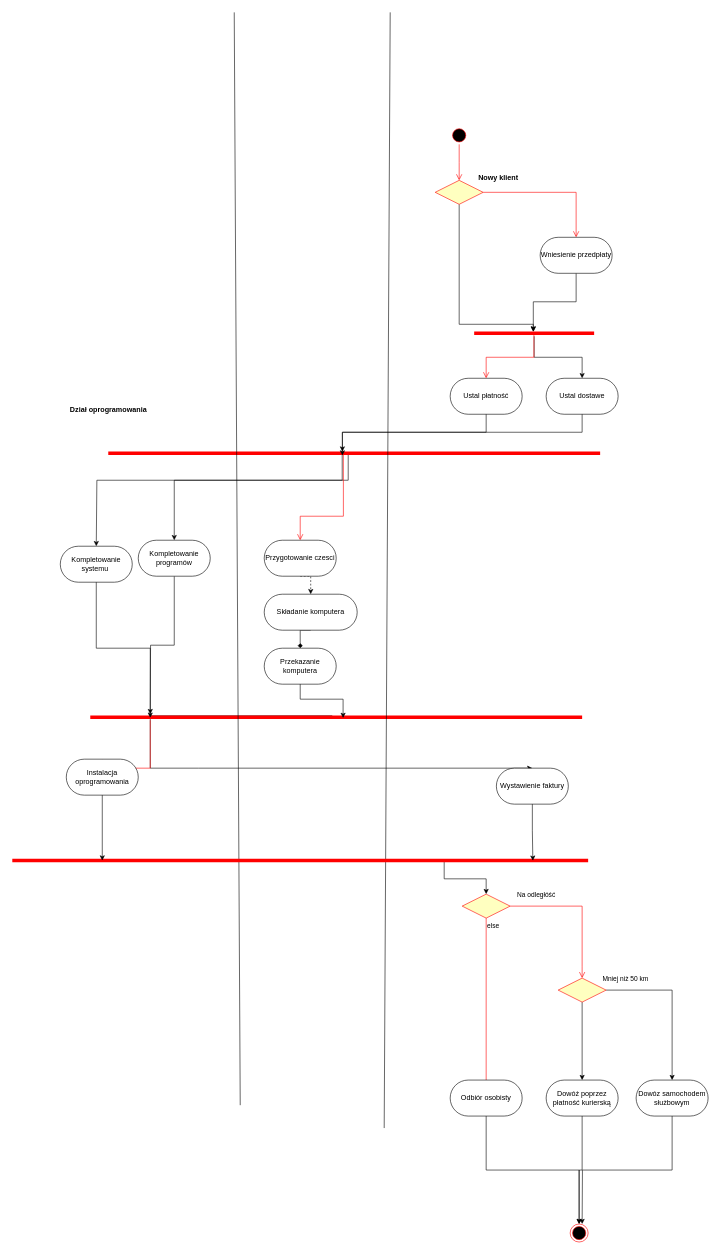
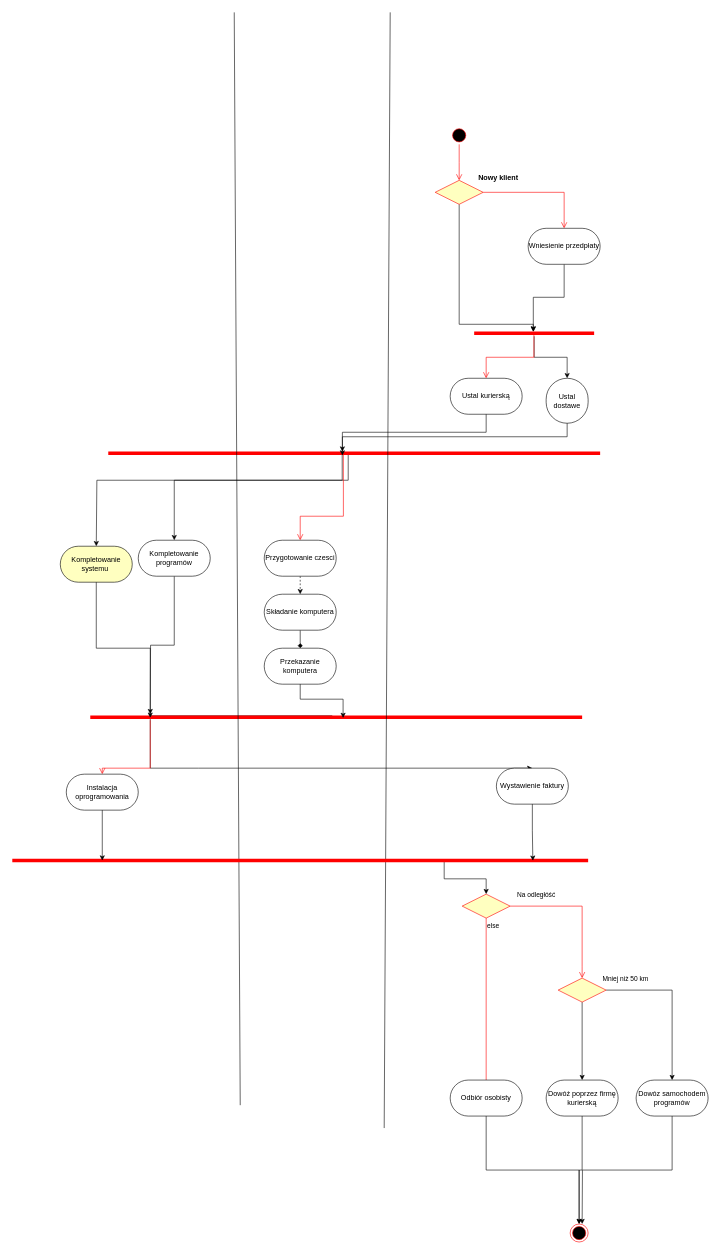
node "Wniesienie przedpłaty": moved (576, 255) -> (564, 246)
node "Ustal płatność": label "Ustal płatność" -> "Ustal kurierską"
node "Ustal dostawe": size 72x36 -> 42x45
node "Dział oprogramowania": removed
node "Kompletowanie systemu": fillcolor #ffffff -> #ffffc0
node "Składanie komputera": size 93x36 -> 72x36
node "Instalacja oprogramowania": moved (102, 777) -> (102, 792)
node "Dowóż poprzez płatność kurierską": label "Dowóż poprzez płatność kurierską" -> "Dowóż poprzez firmę kurierską"
node "Dowóz samochodem służbowym": label "Dowóz samochodem służbowym" -> "Dowóz samochodem programów"
